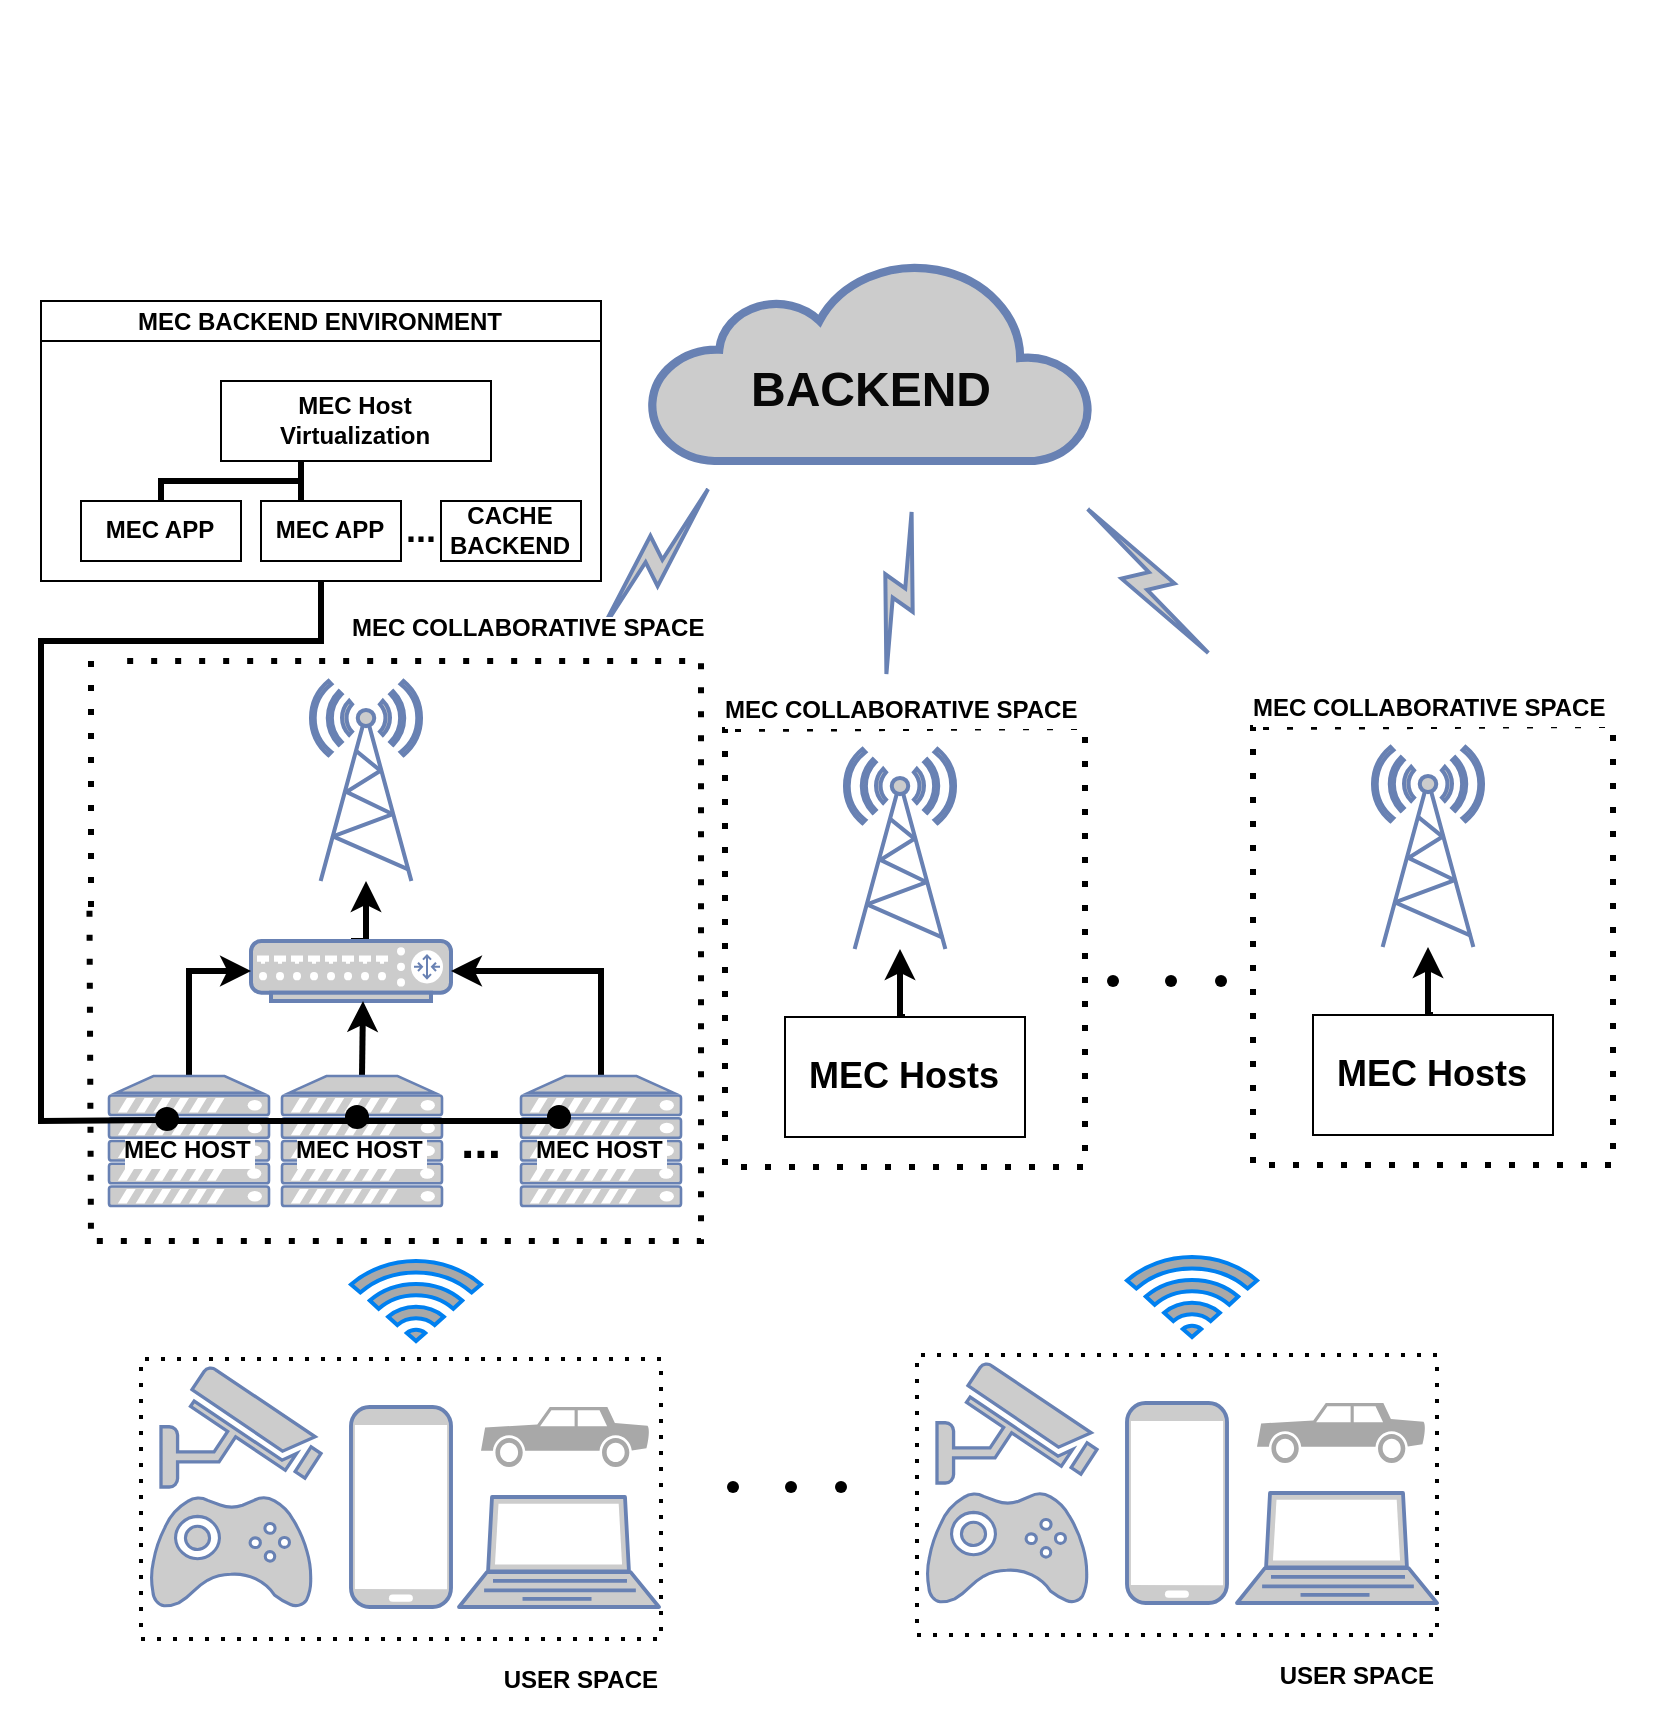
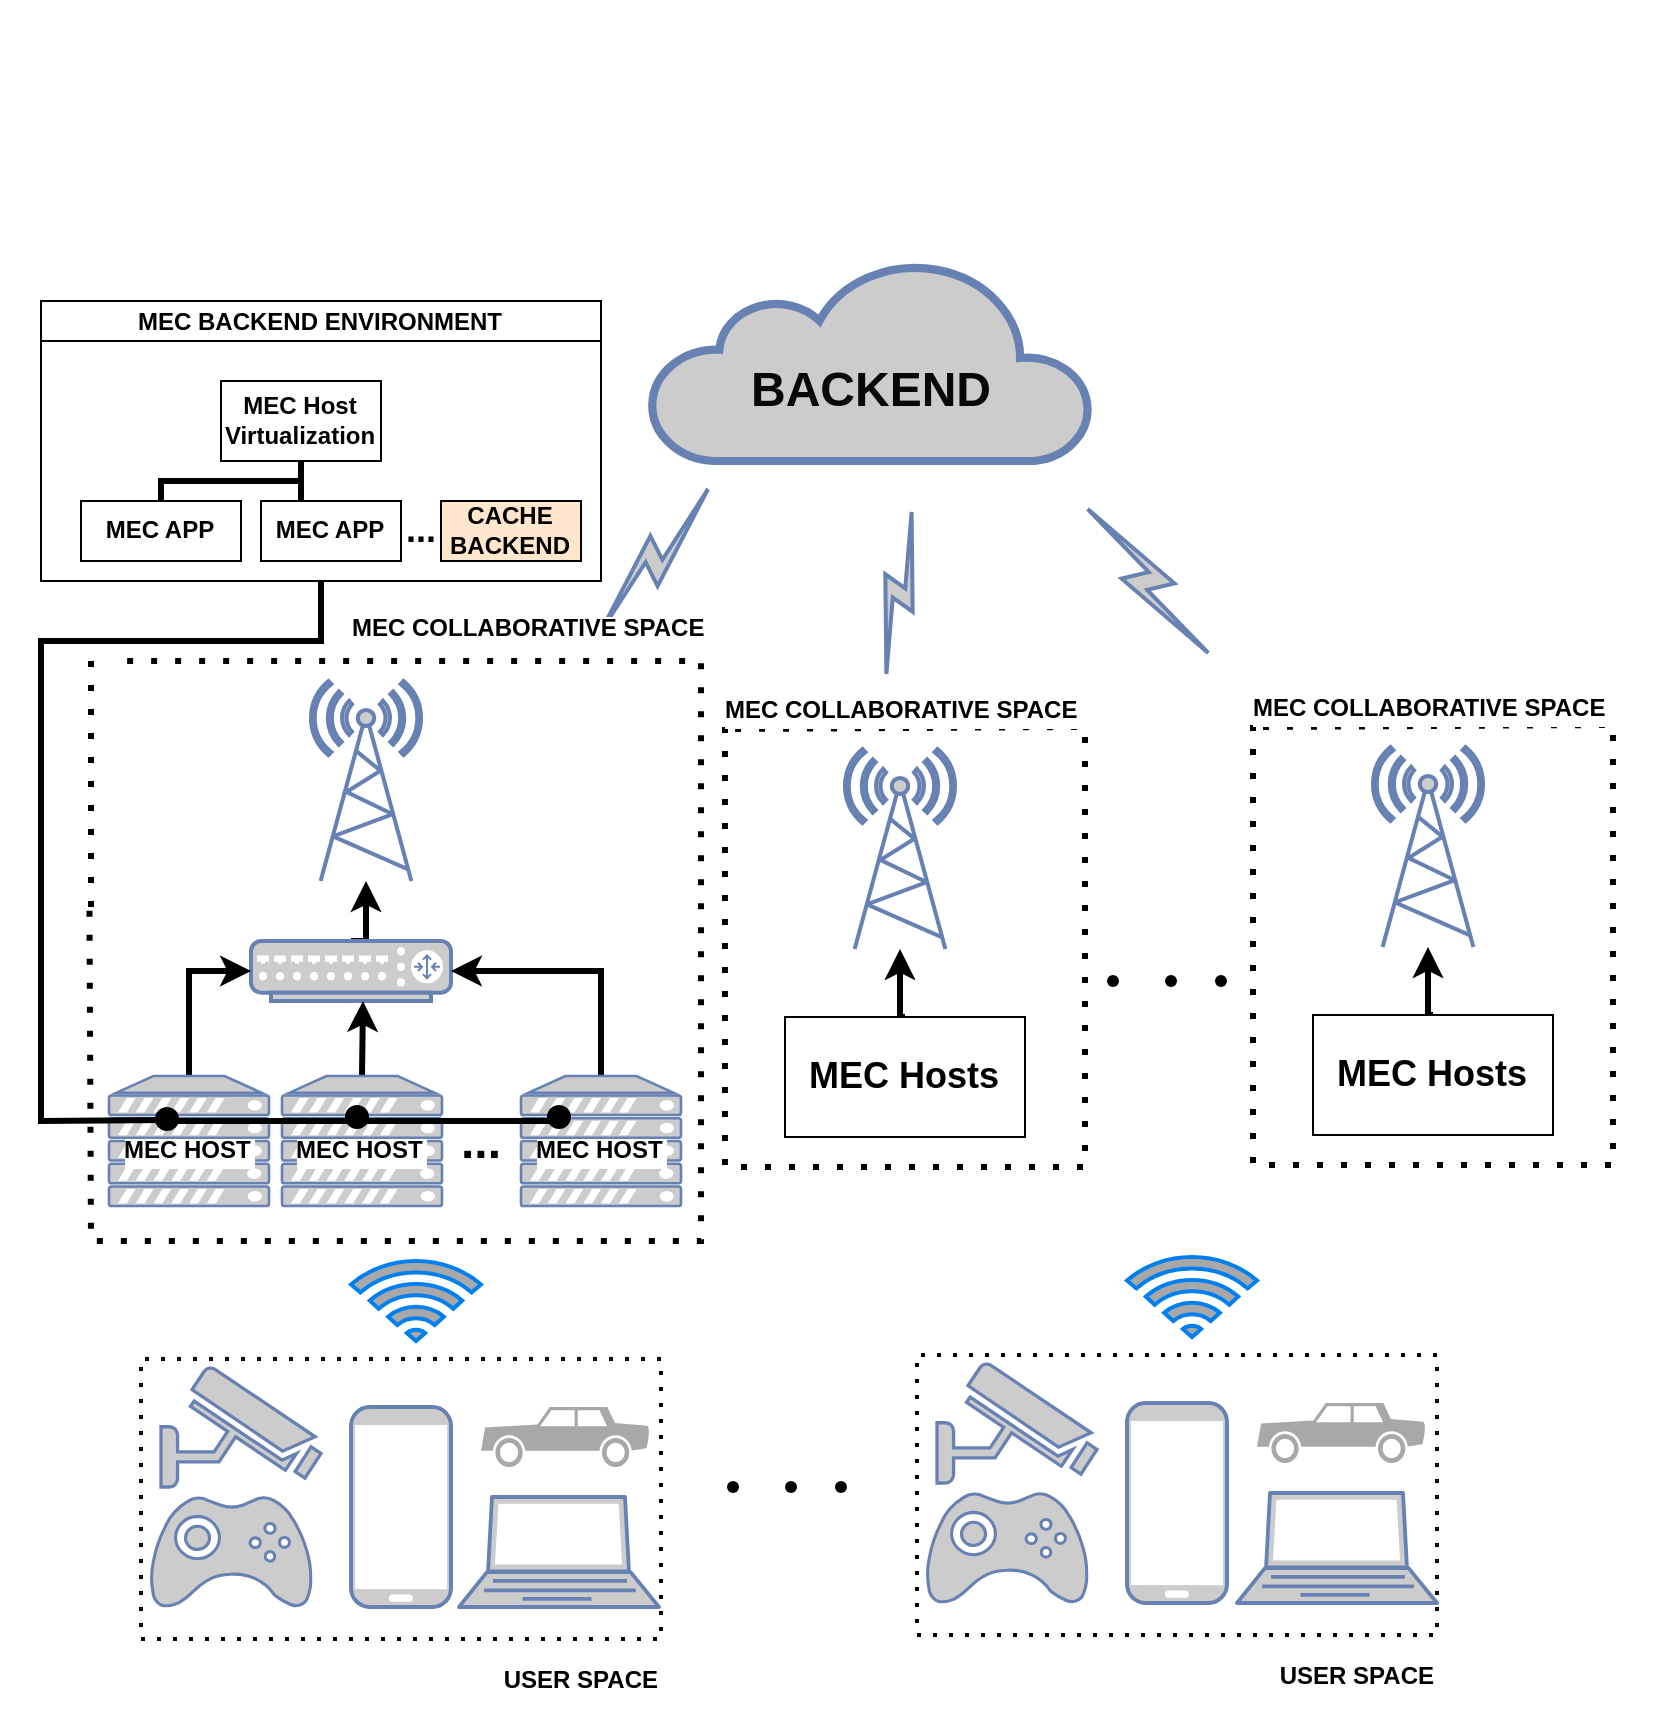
node "MEC Host Virtualization": size 270x80 -> 160x80
node "CACHE BACKEND": fillcolor #ffffff -> #ffe6cc
